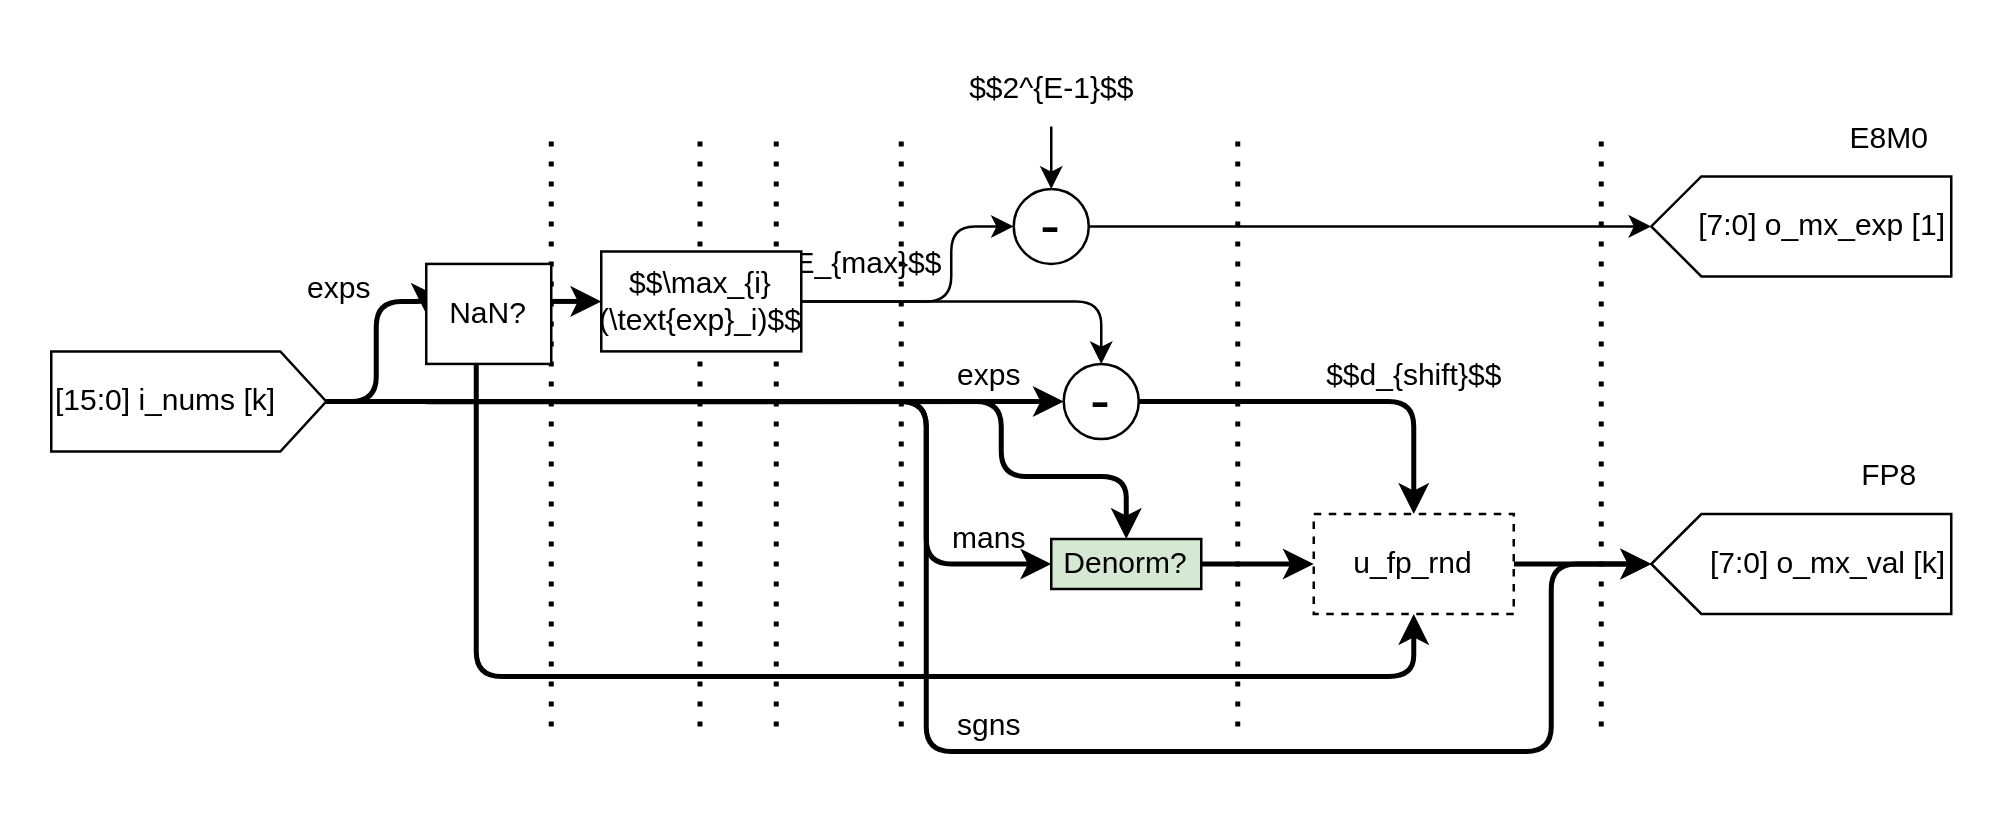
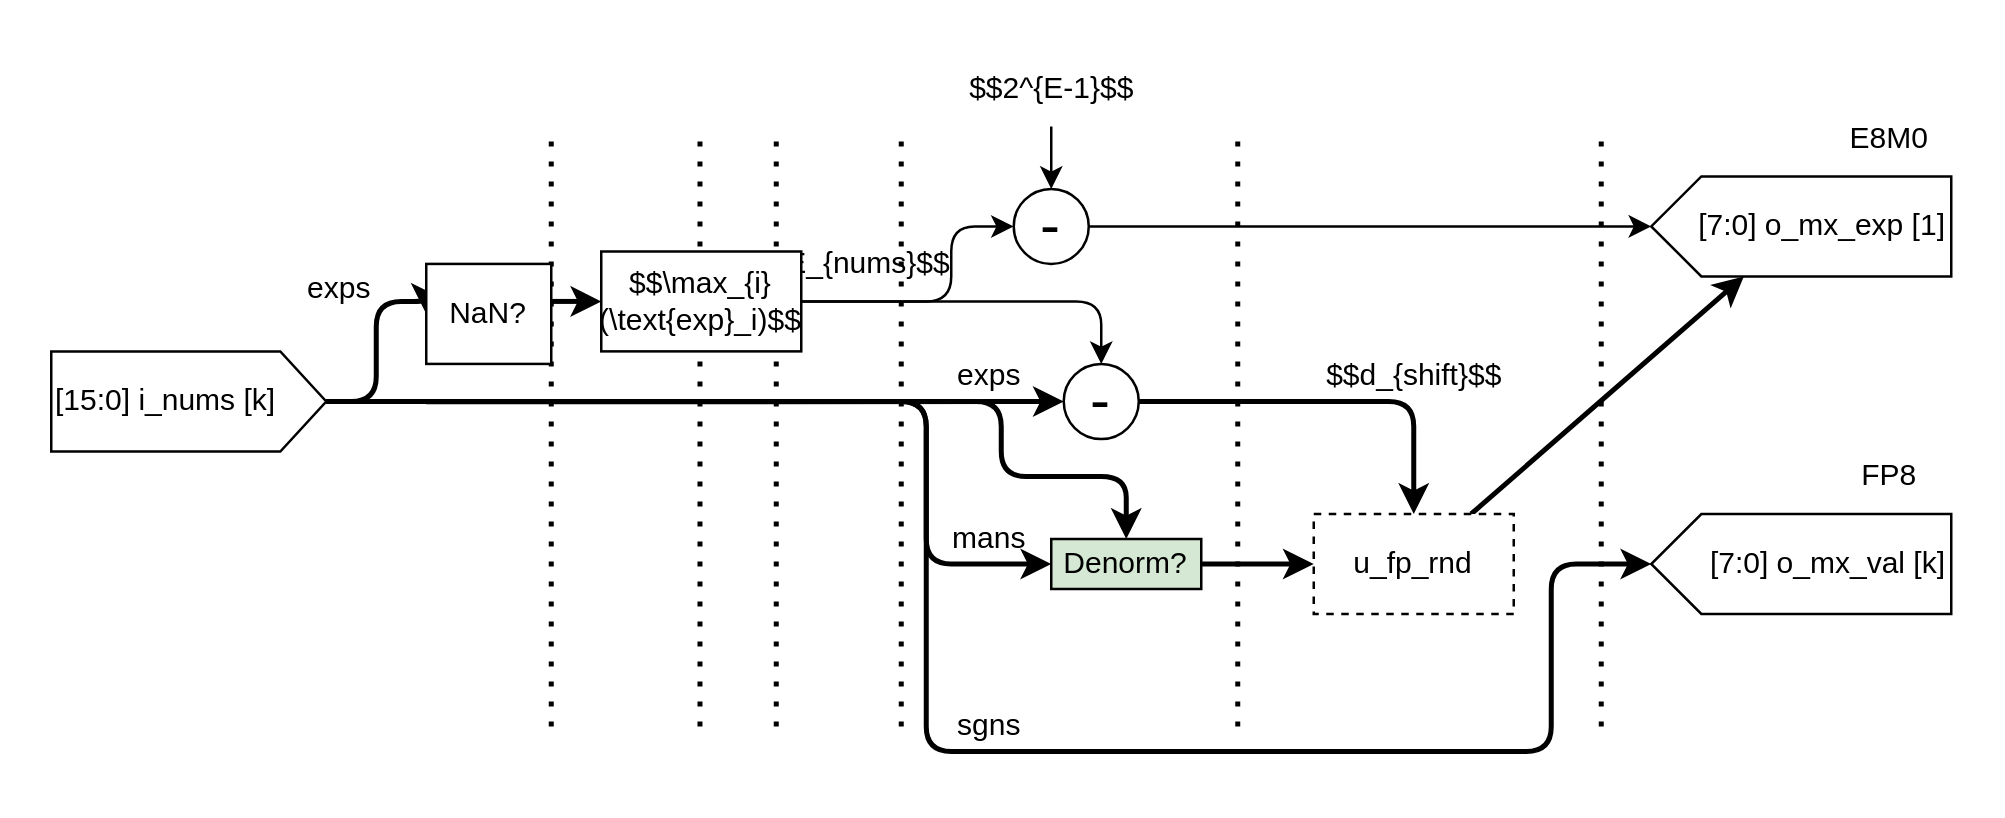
node "$$E_{max}$$": label "$$E_{max}$$" -> "$$E_{nums}$$"
edge "u_fp_rnd" -> "[7:0] o_mx_val [k]": now "u_fp_rnd" -> "[7:0] o_mx_exp [1]"
edge "NaN?" -> "u_fp_rnd": removed
